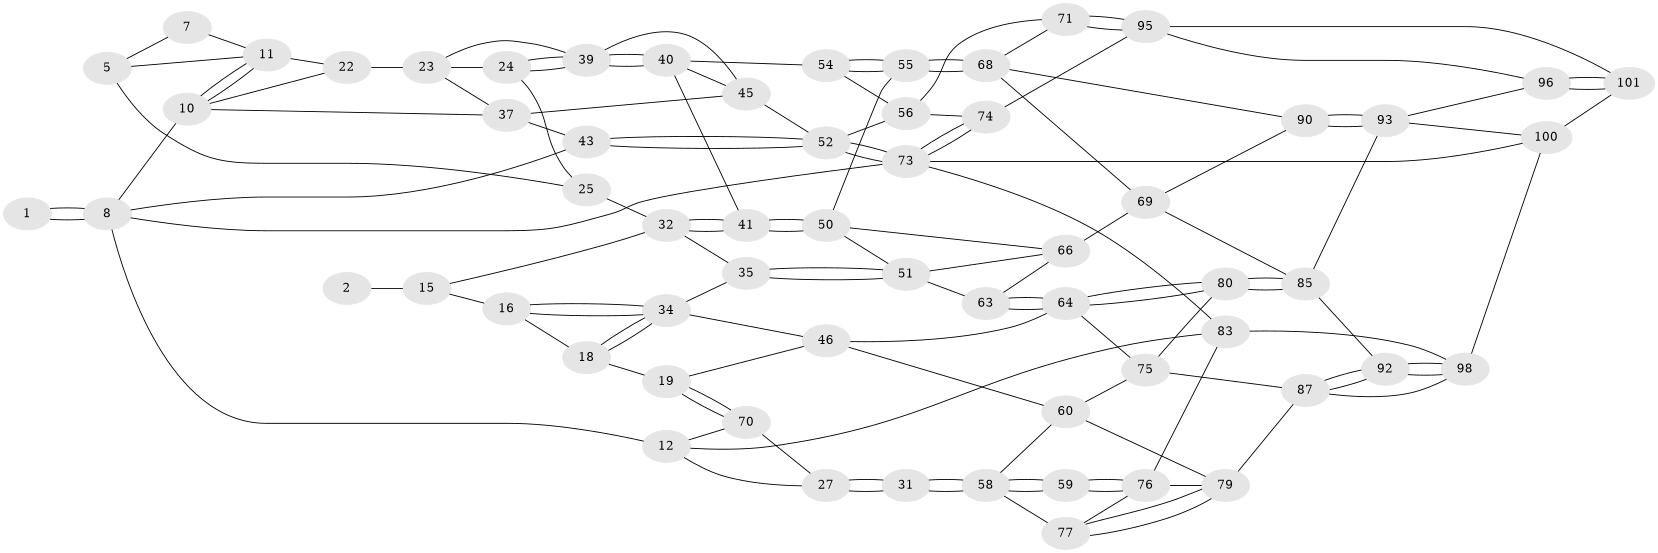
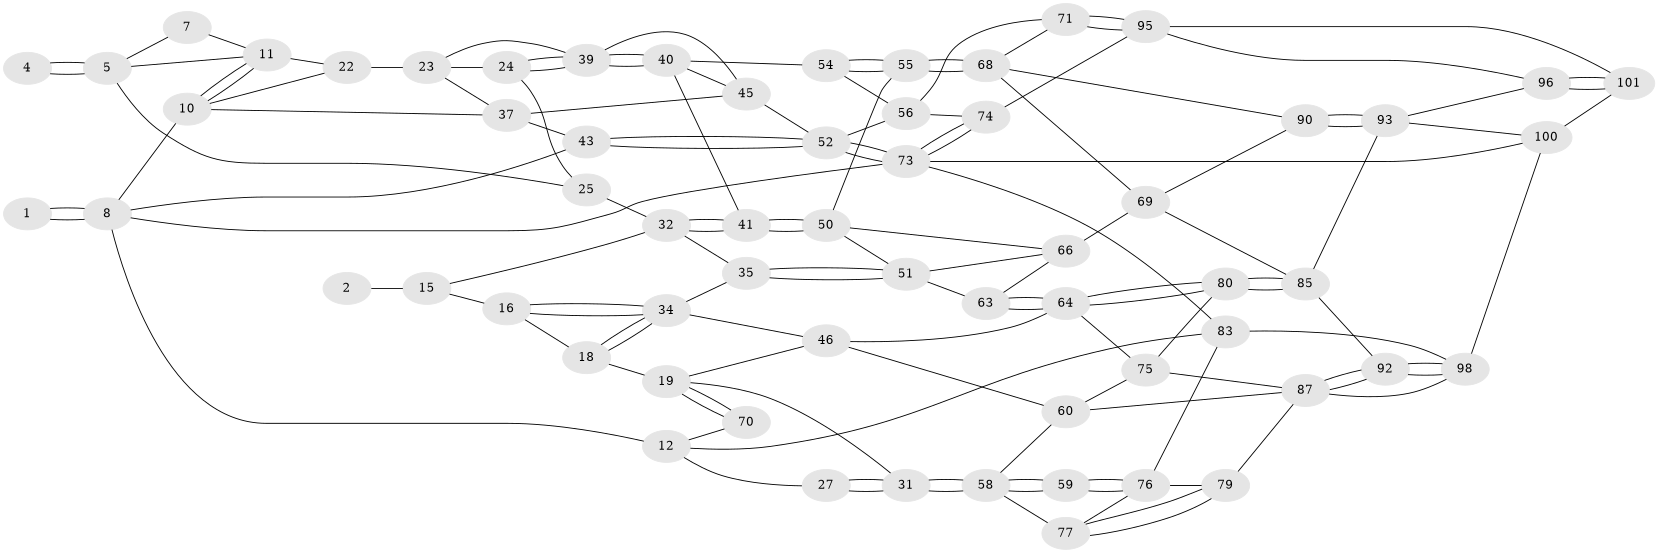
node "4": added
edge "19" -- "31": added
edge "60" -- "79": now "60" -- "87"
edge "70" -- "27": removed
